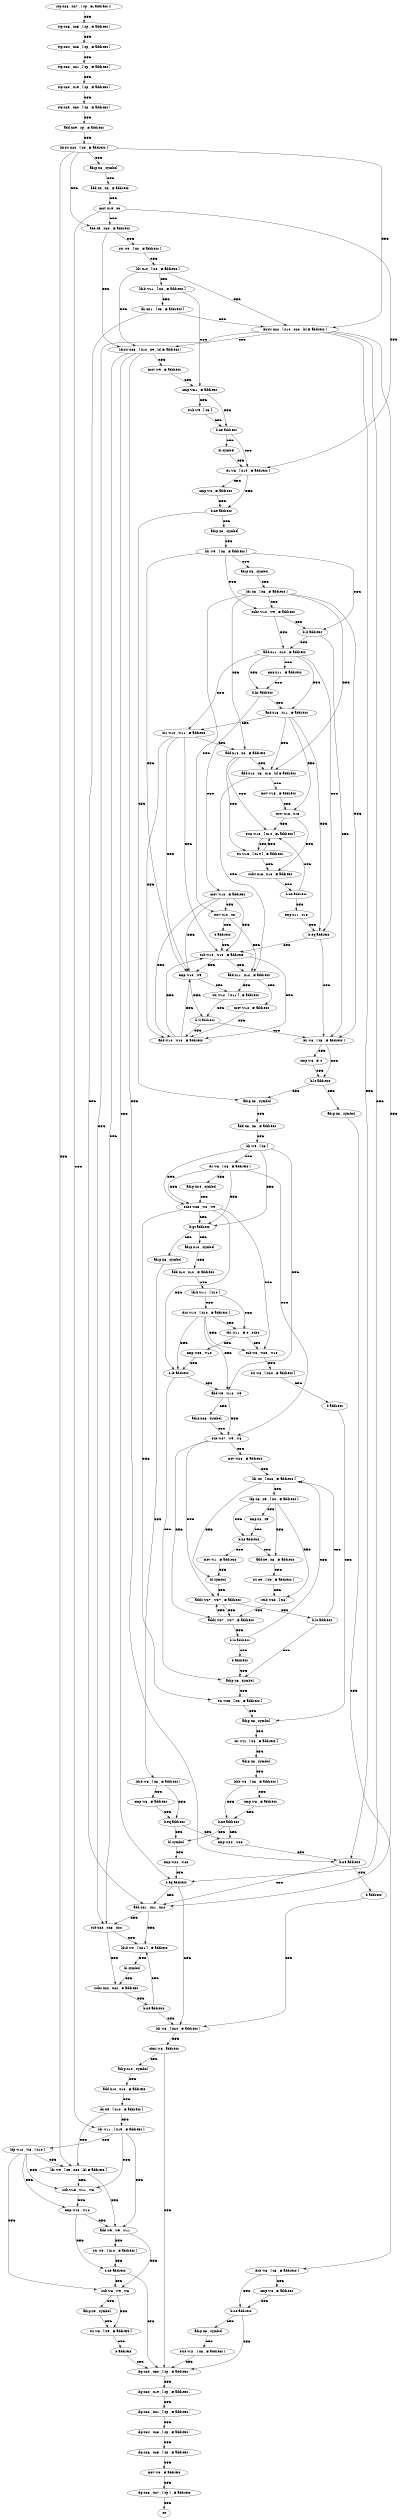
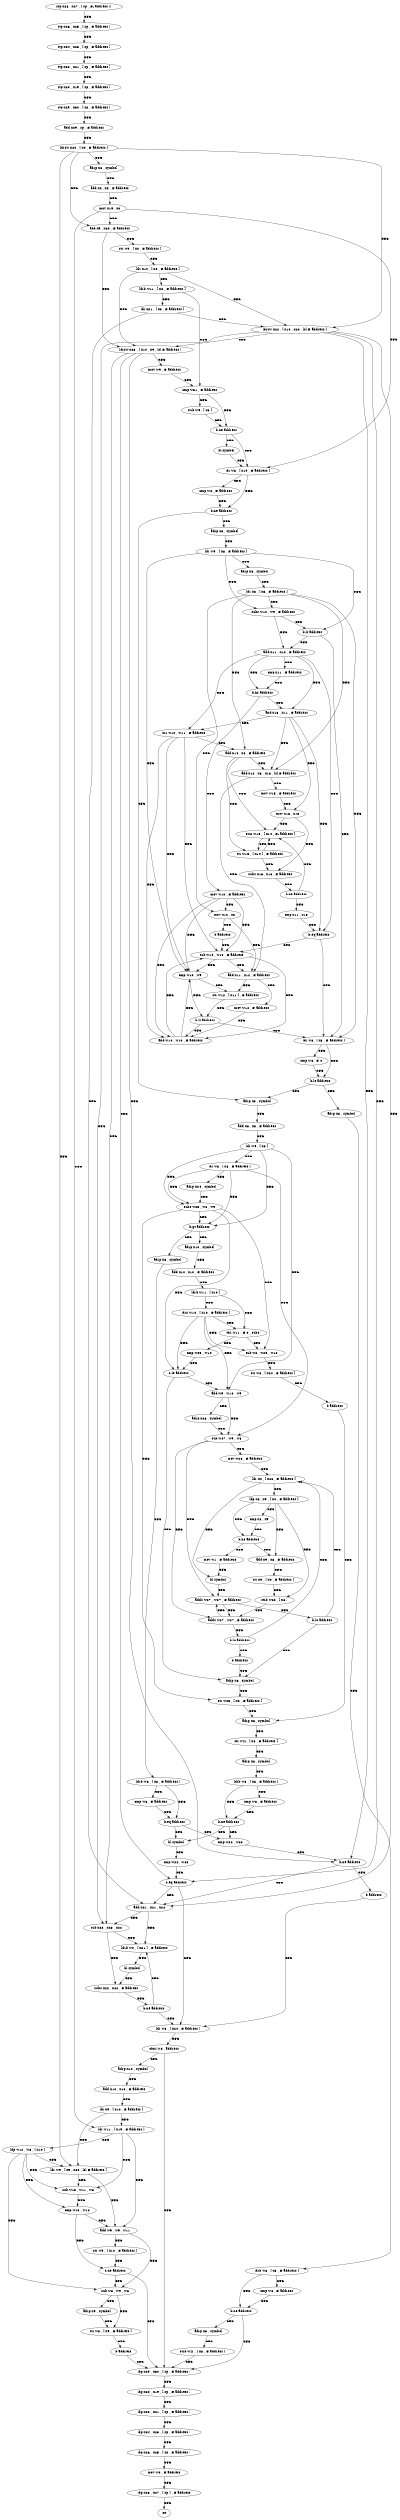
edge "ldr x8 , [ x8 , # address ]" -> "add x14 , x8 , # address": label "CFG" -> "DFG"
